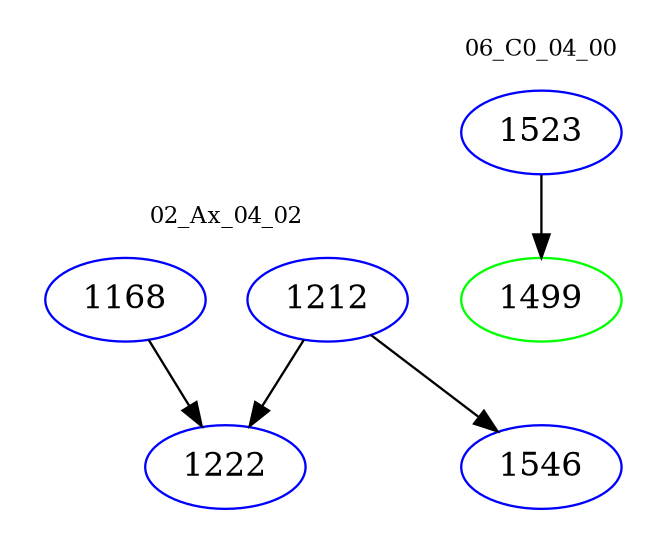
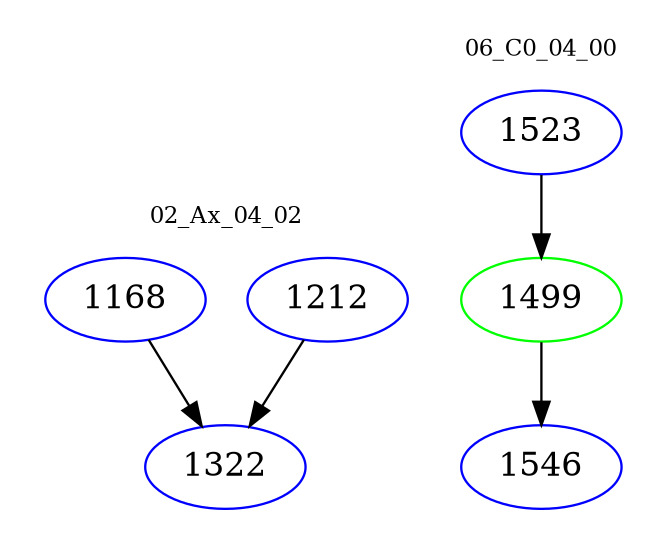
edge "1212" -> "1546": now "1499" -> "1546"
node "1222": label "1222" -> "1322"
